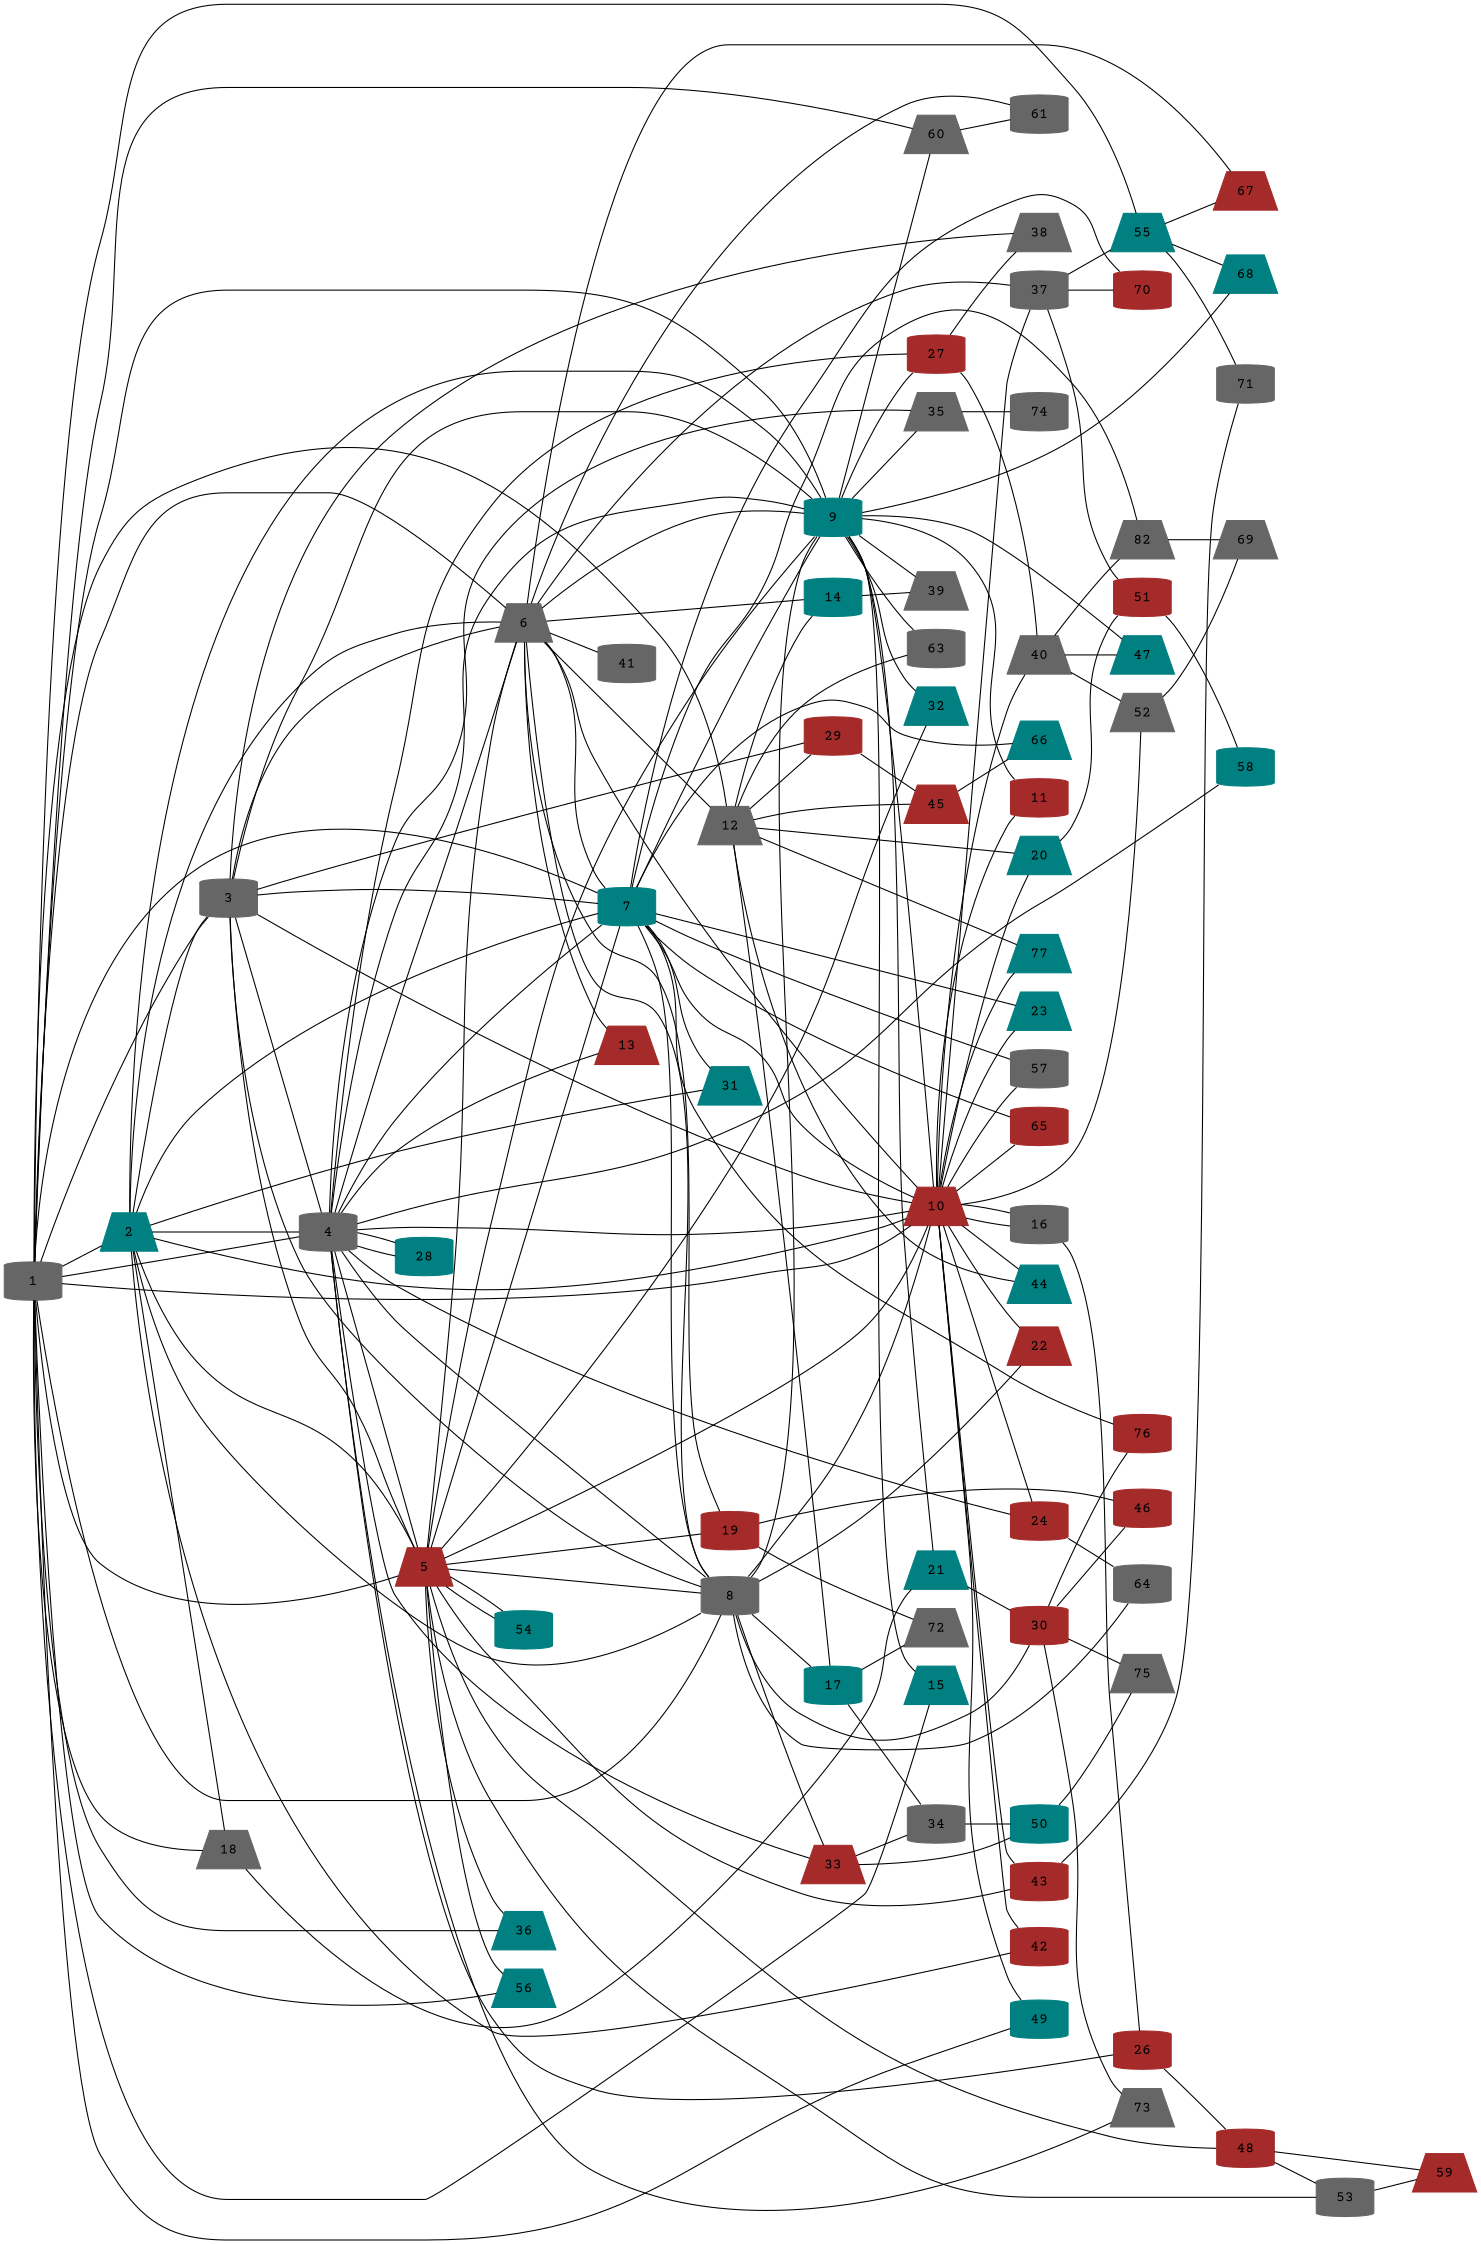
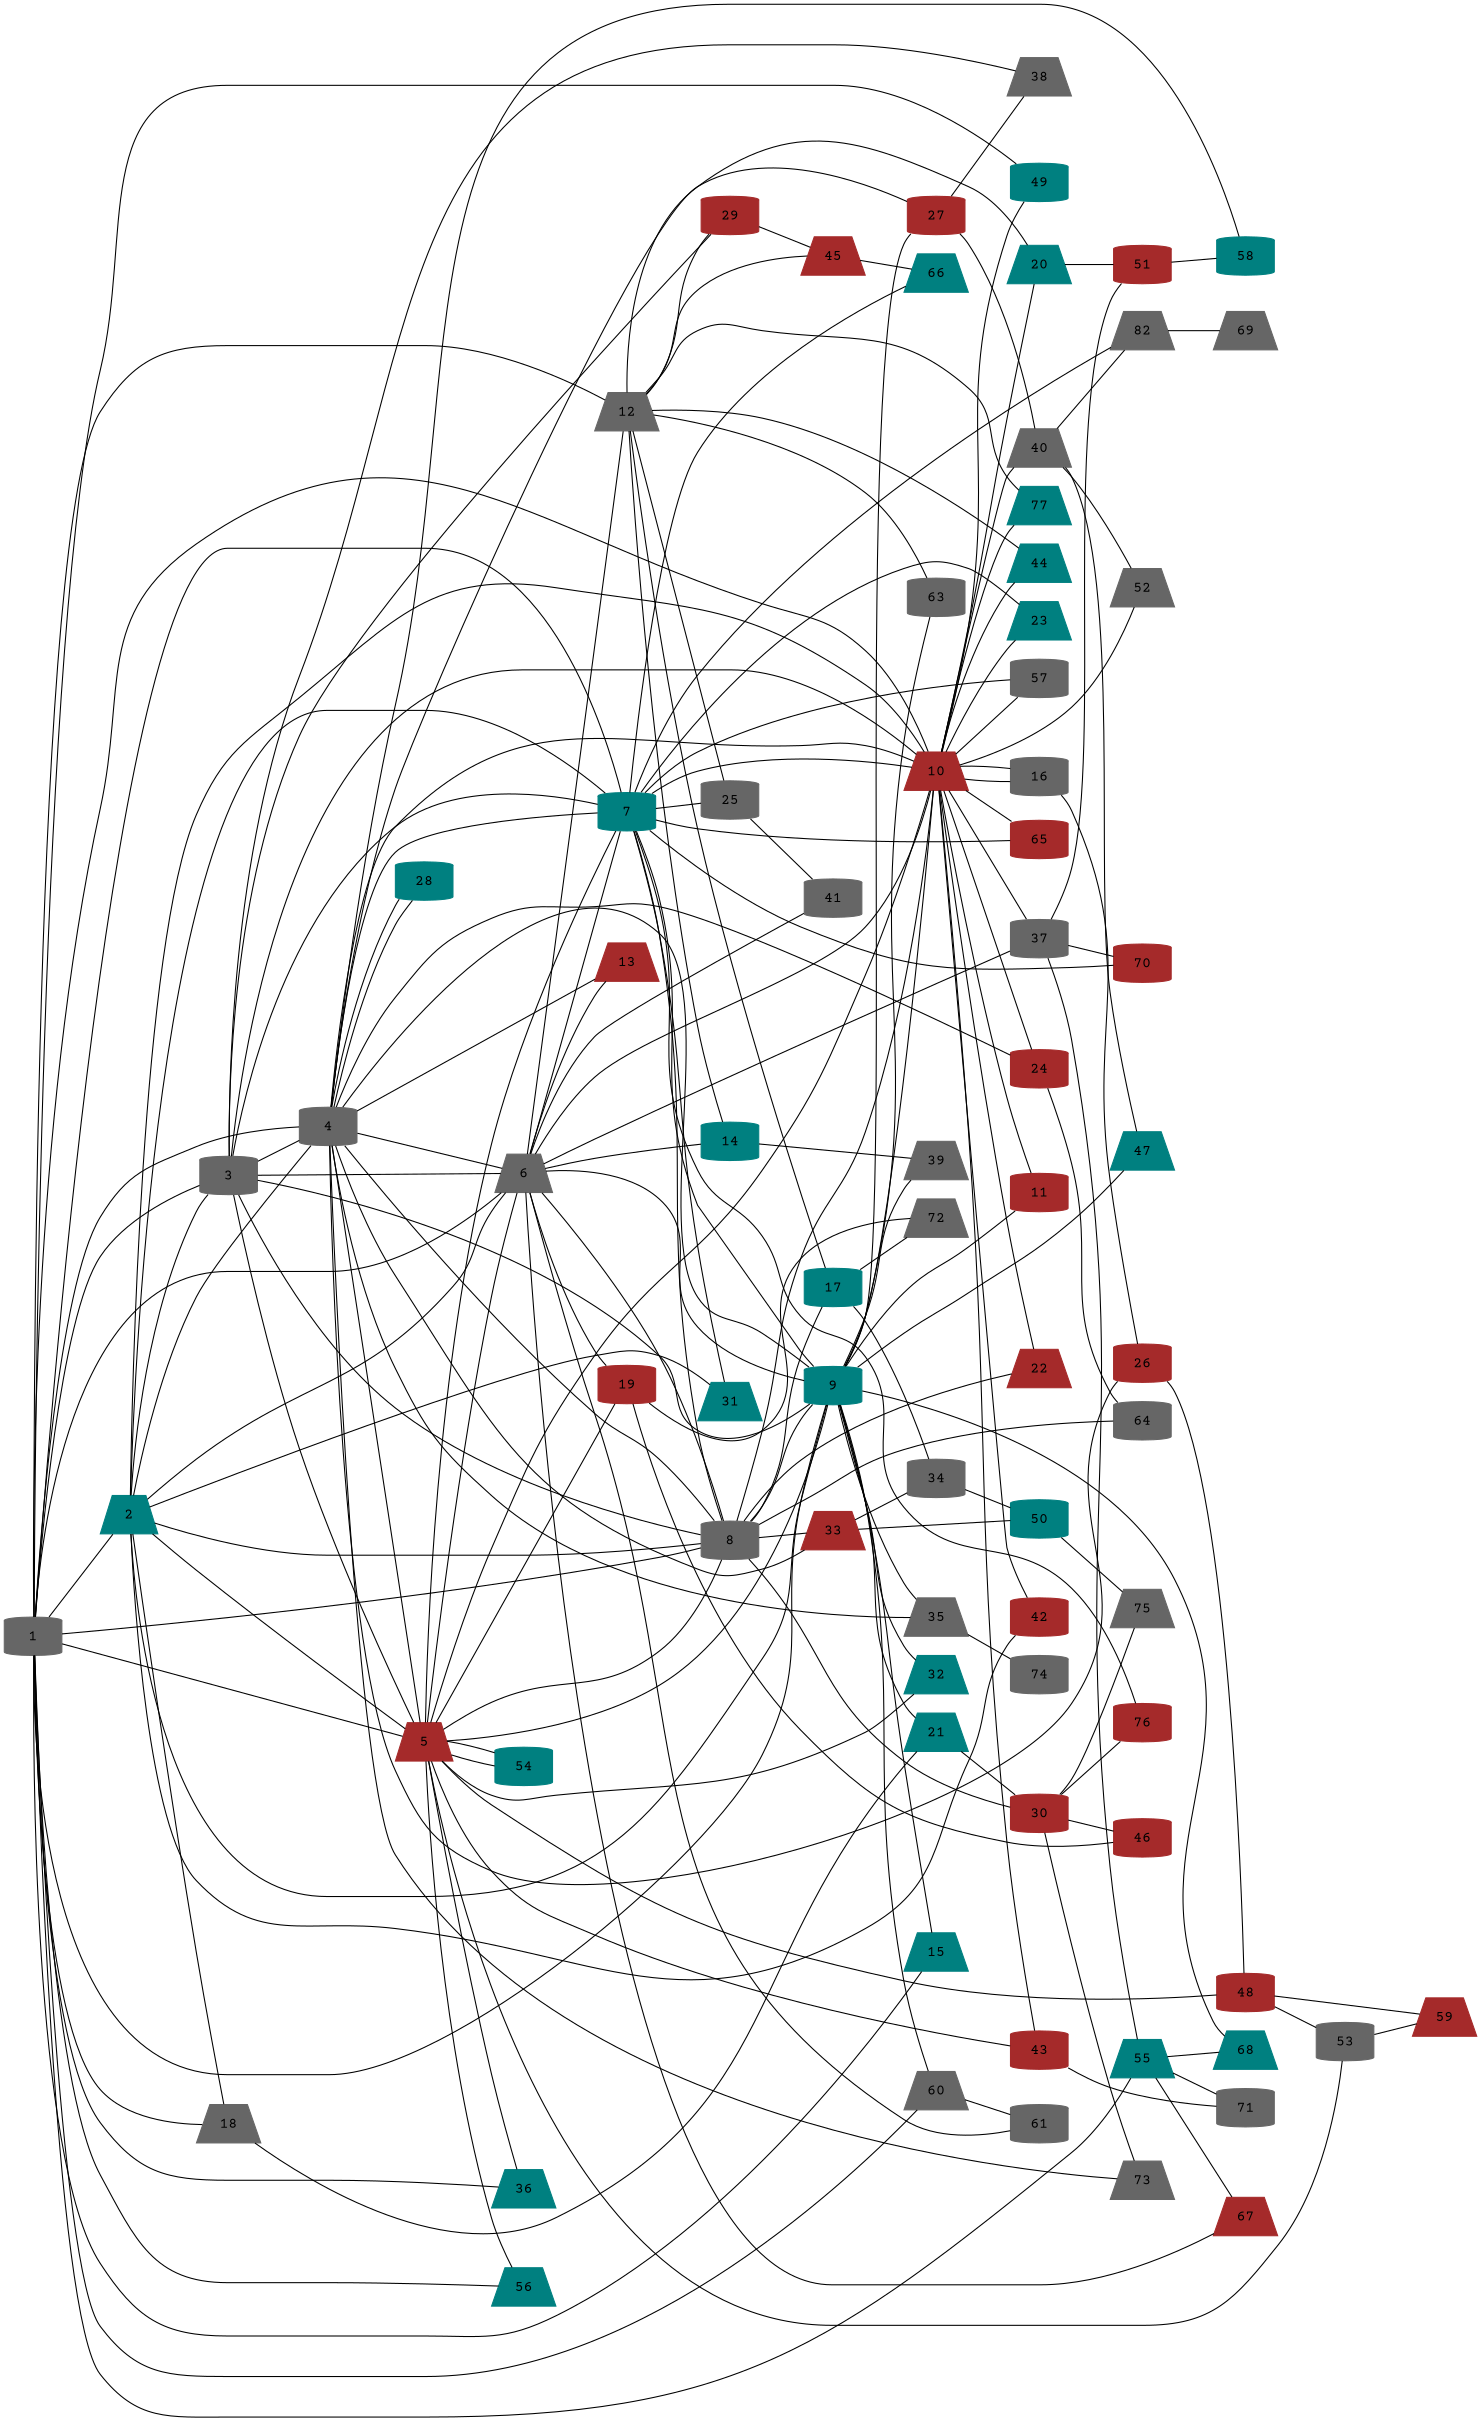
edge "69" -- "52": removed
node "25": added
